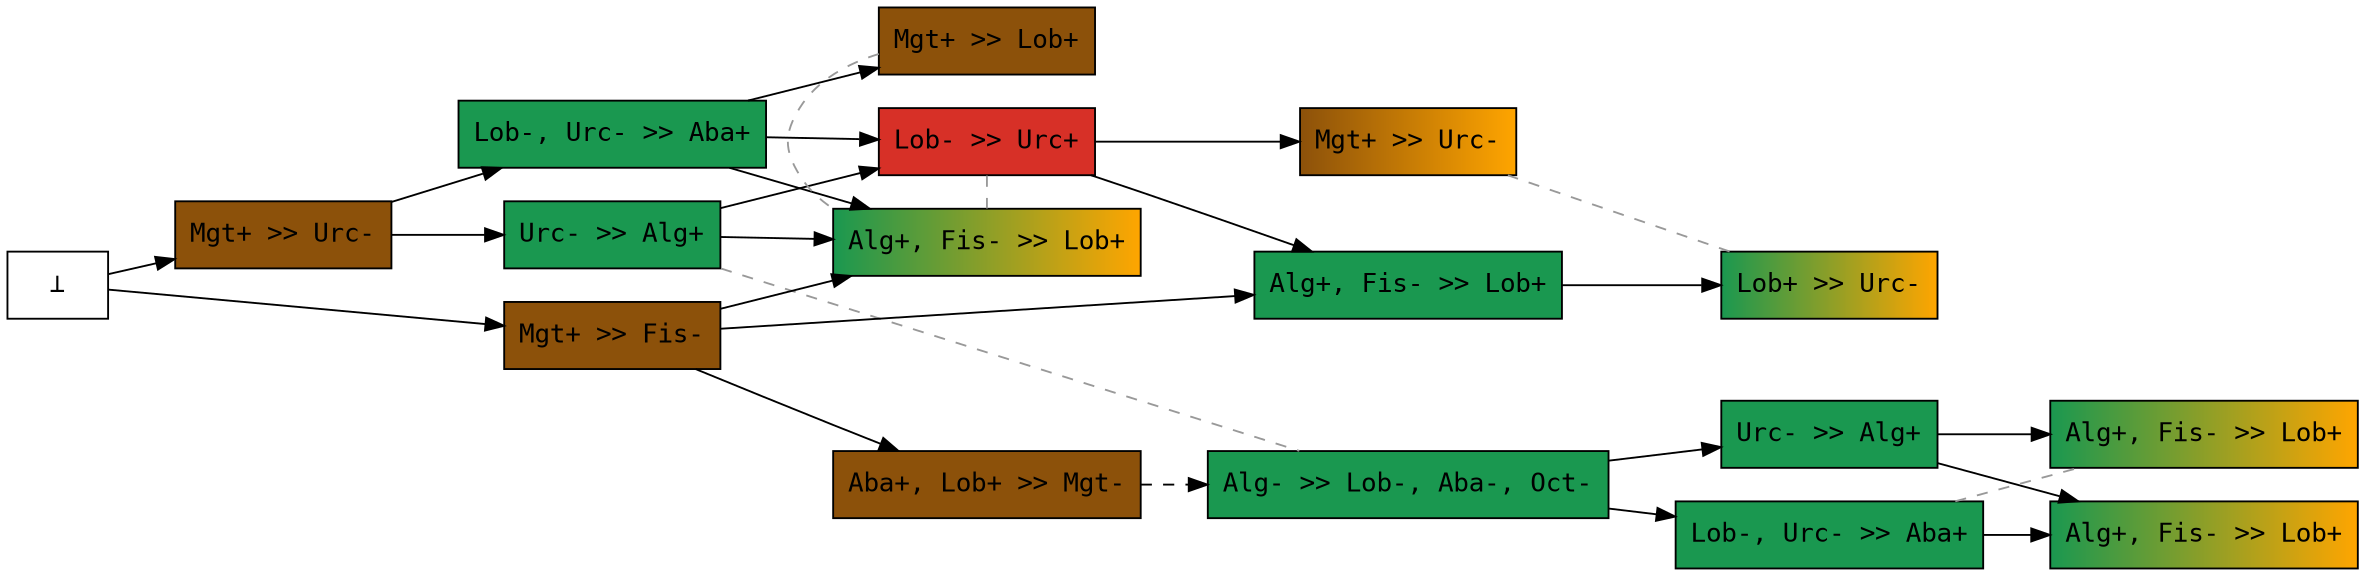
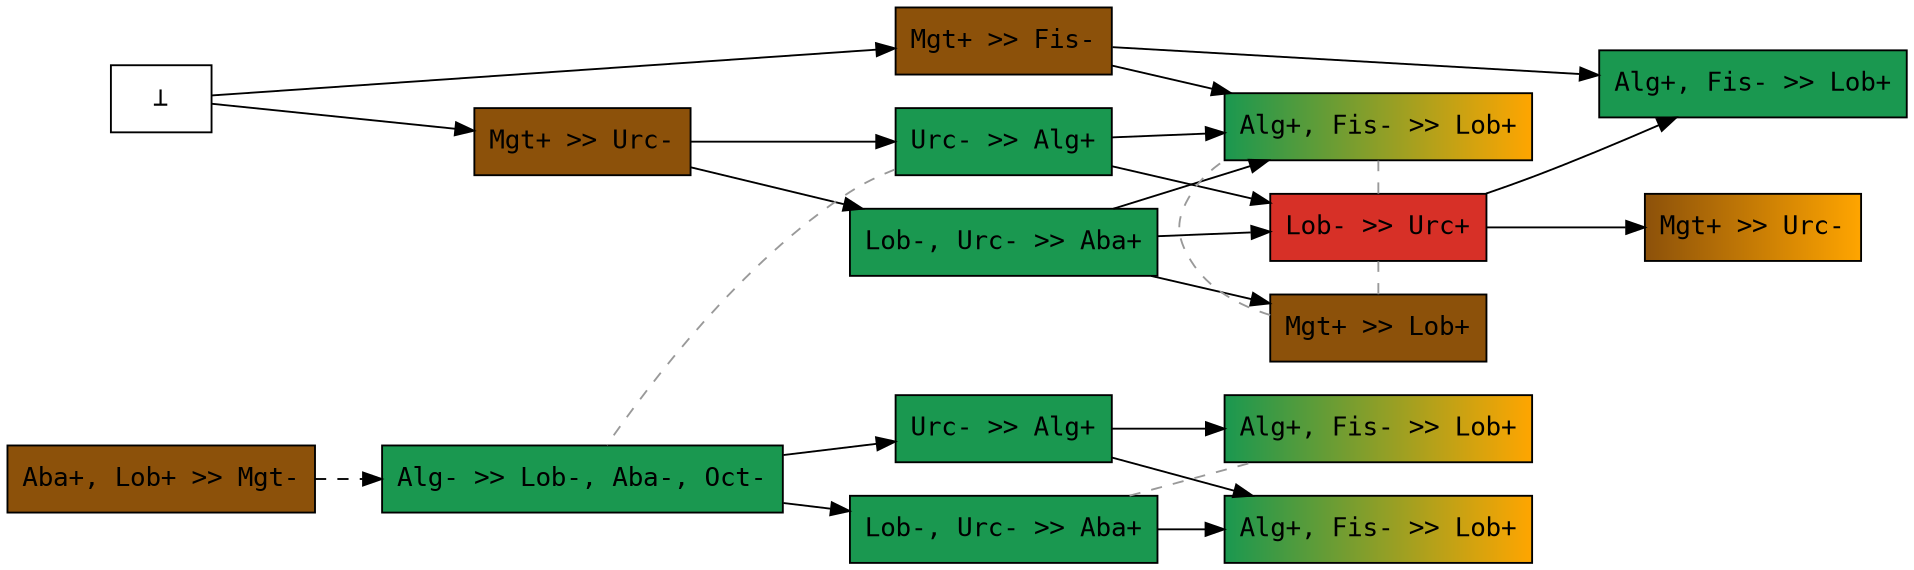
edge "Lob- >> Urc+" -- "Mgt+ >> Lob+": added
node "Lob+ >> Urc-": removed
edge "Mgt+ >> Fis-" -> "Aba+, Lob+ >> Mgt-": removed
